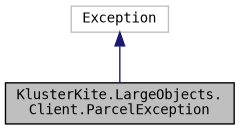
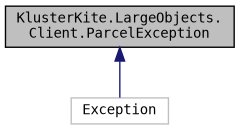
edge "KlusterKite.LargeObjects. Client.ParcelException" -> "Exception": reversed
